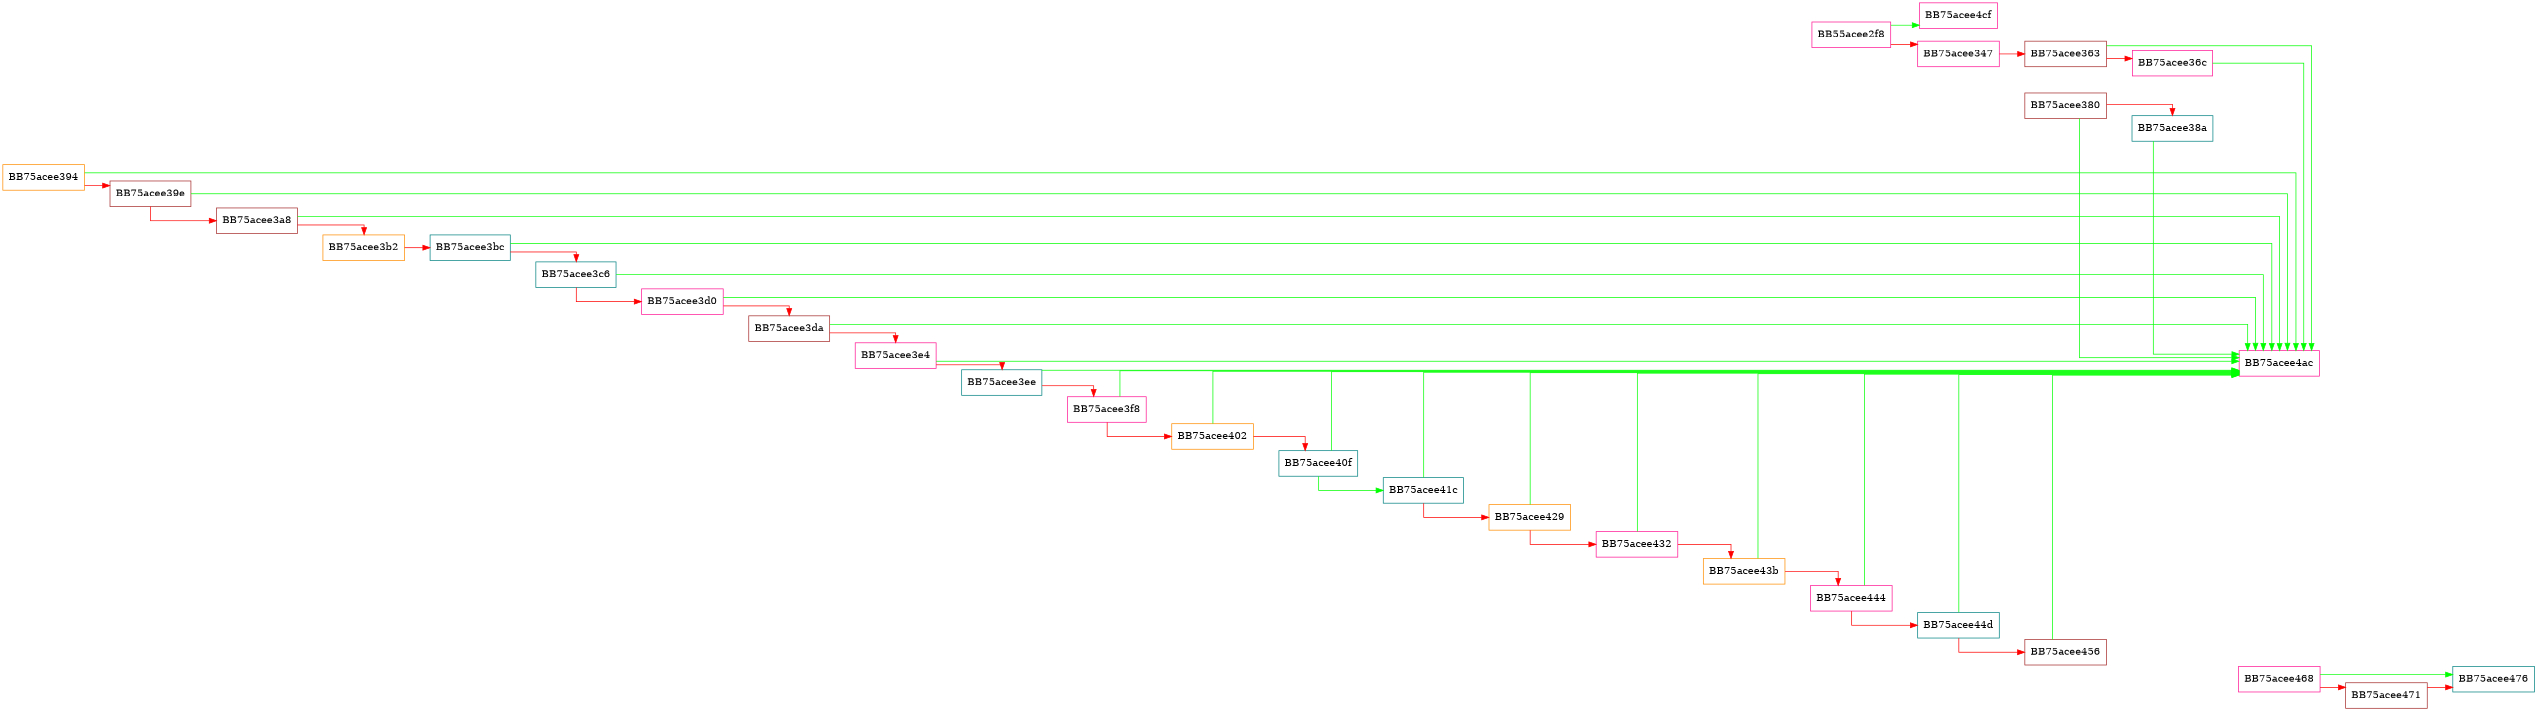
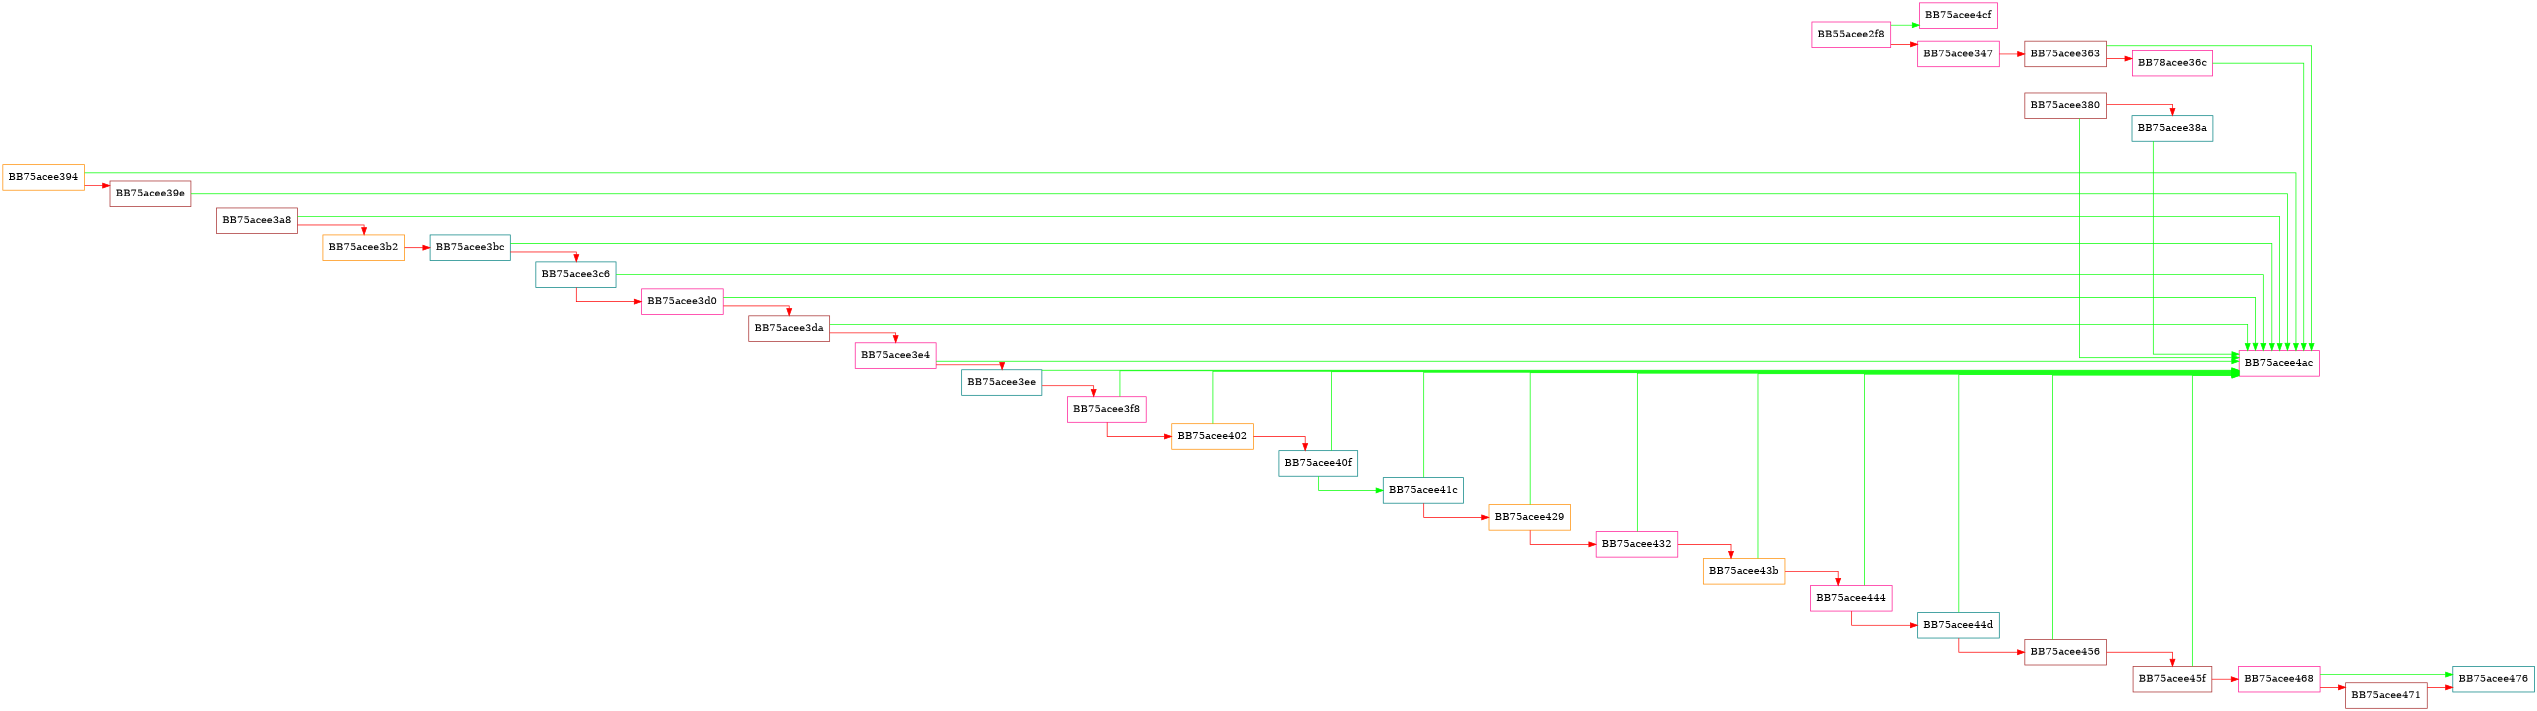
node "BB75acee36c": label "BB75acee36c" -> "BB78acee36c"
edge "BB75acee39e" -> "BB75acee3a8": removed
node "BB75acee45f": added
